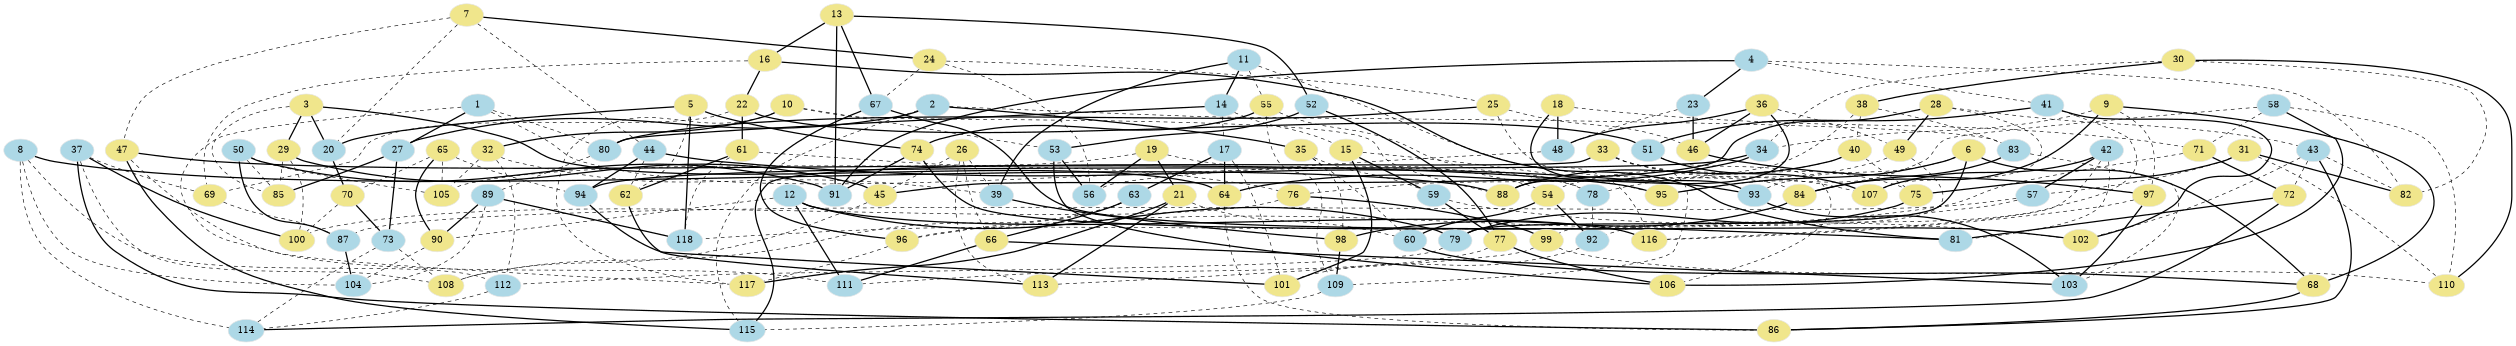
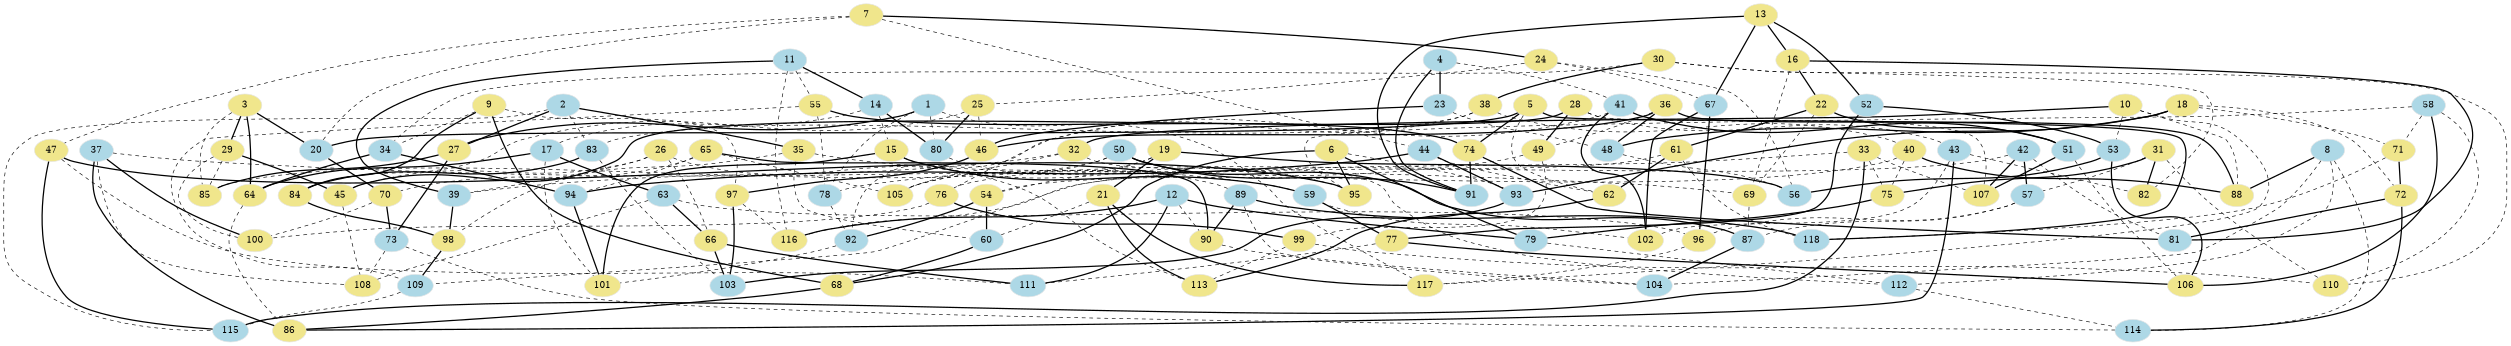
edge "4" -- "82": removed
edge "30" -- "110": style bold -> dashed
node "27": fillcolor lightblue -> khaki
edge "43" -- "72": now "18" -- "72"
